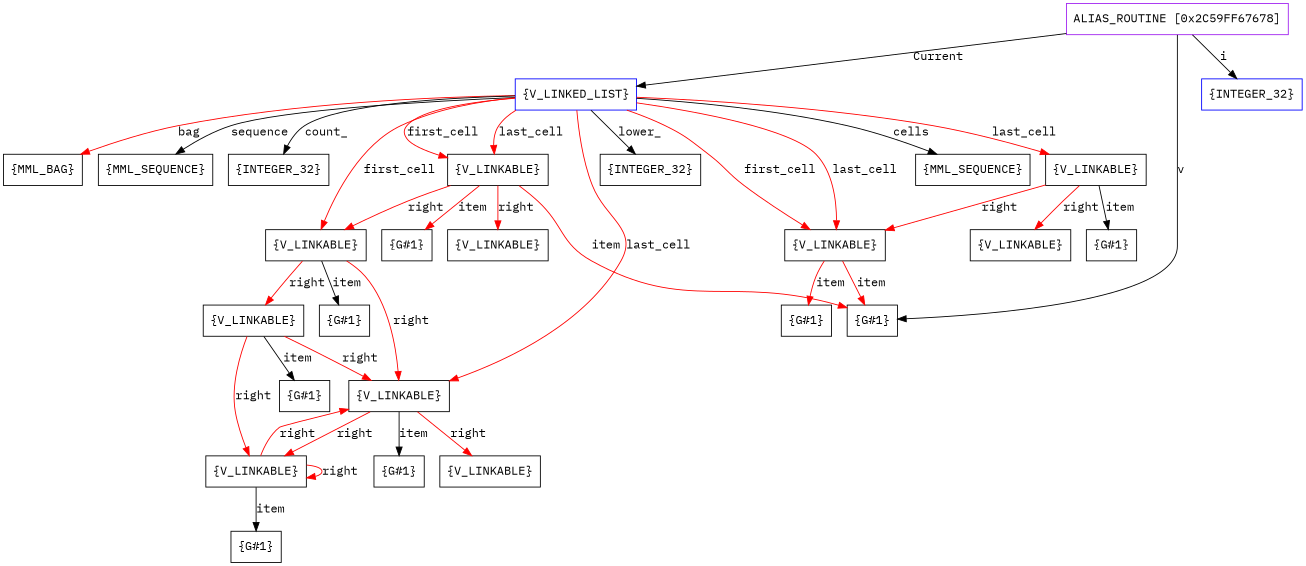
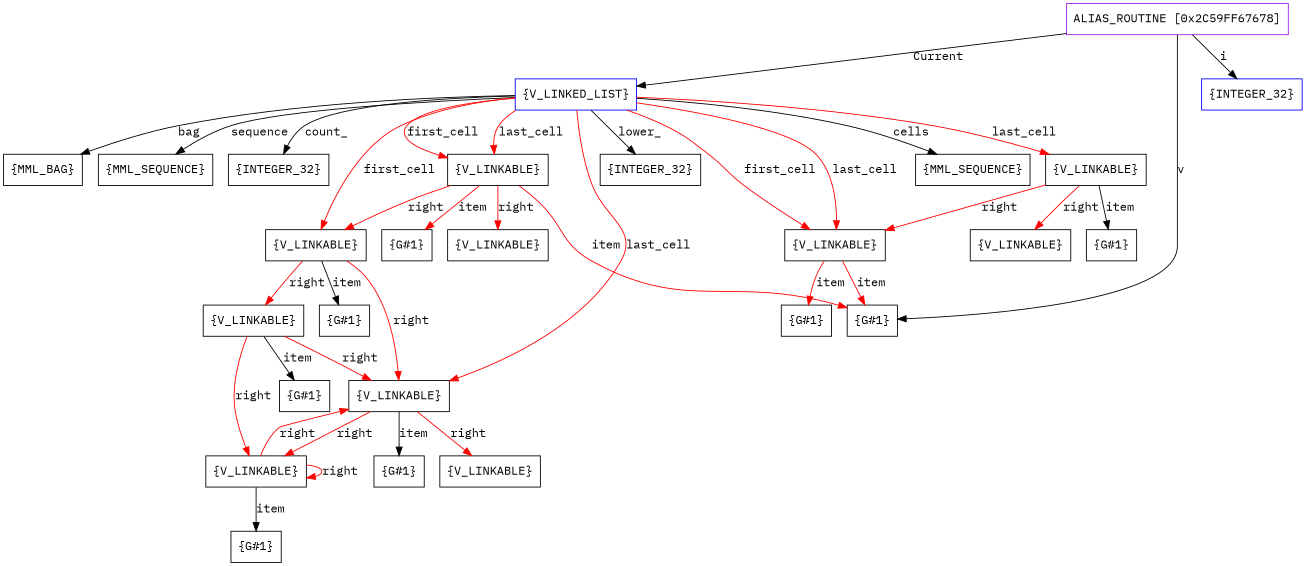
edge "{V_LINKED_LIST}" -> "{MML_BAG}": color red -> black
